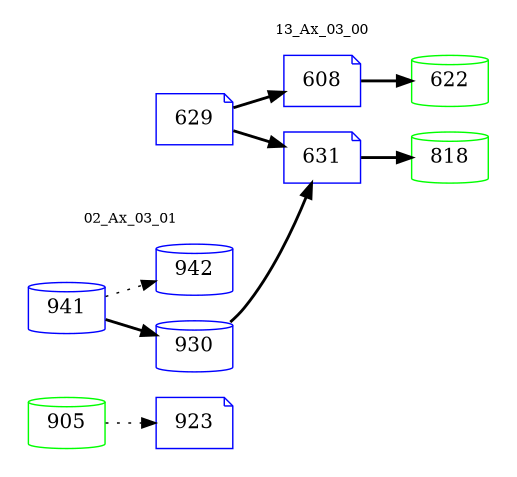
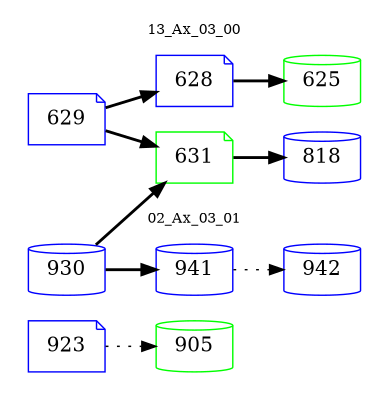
node "608": label "608" -> "628"
node "622": label "622" -> "625"
node "631": color blue -> green
node "818": color green -> blue
edge "941" -> "930": reversed
edge "905" -> "923": reversed
